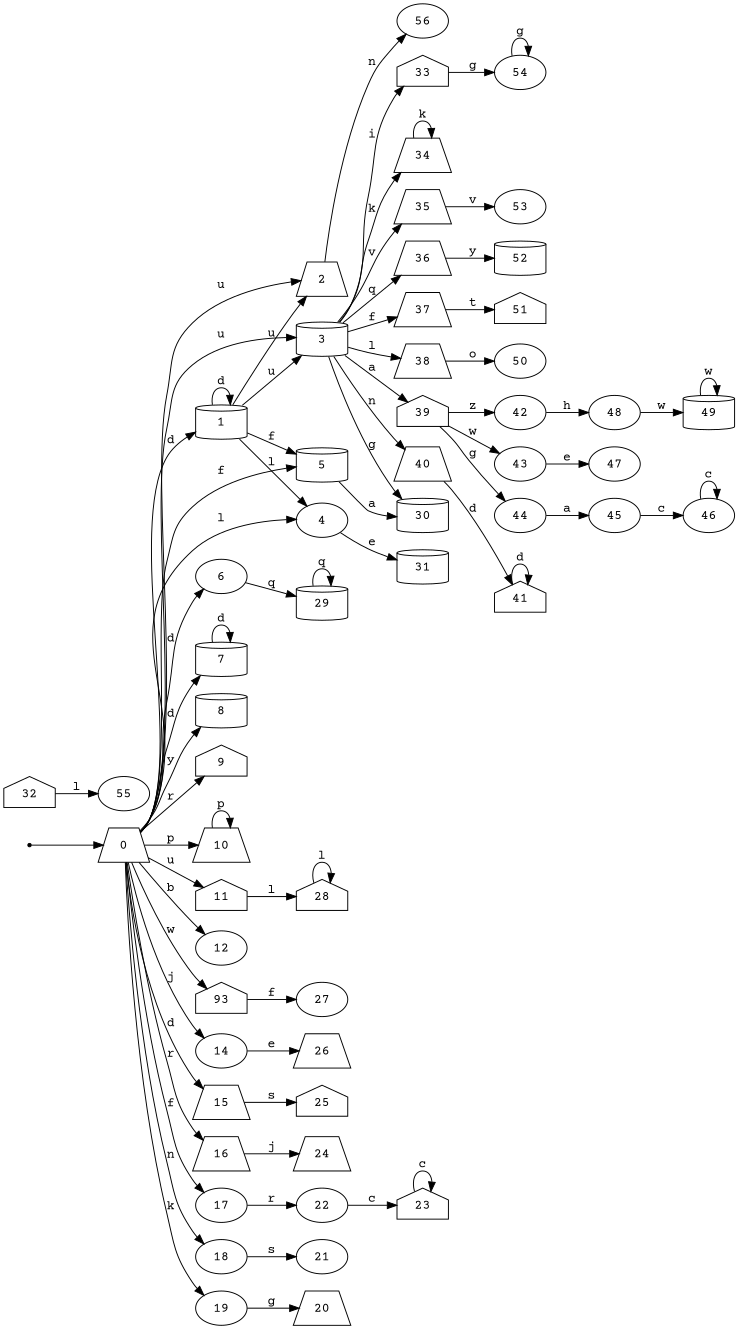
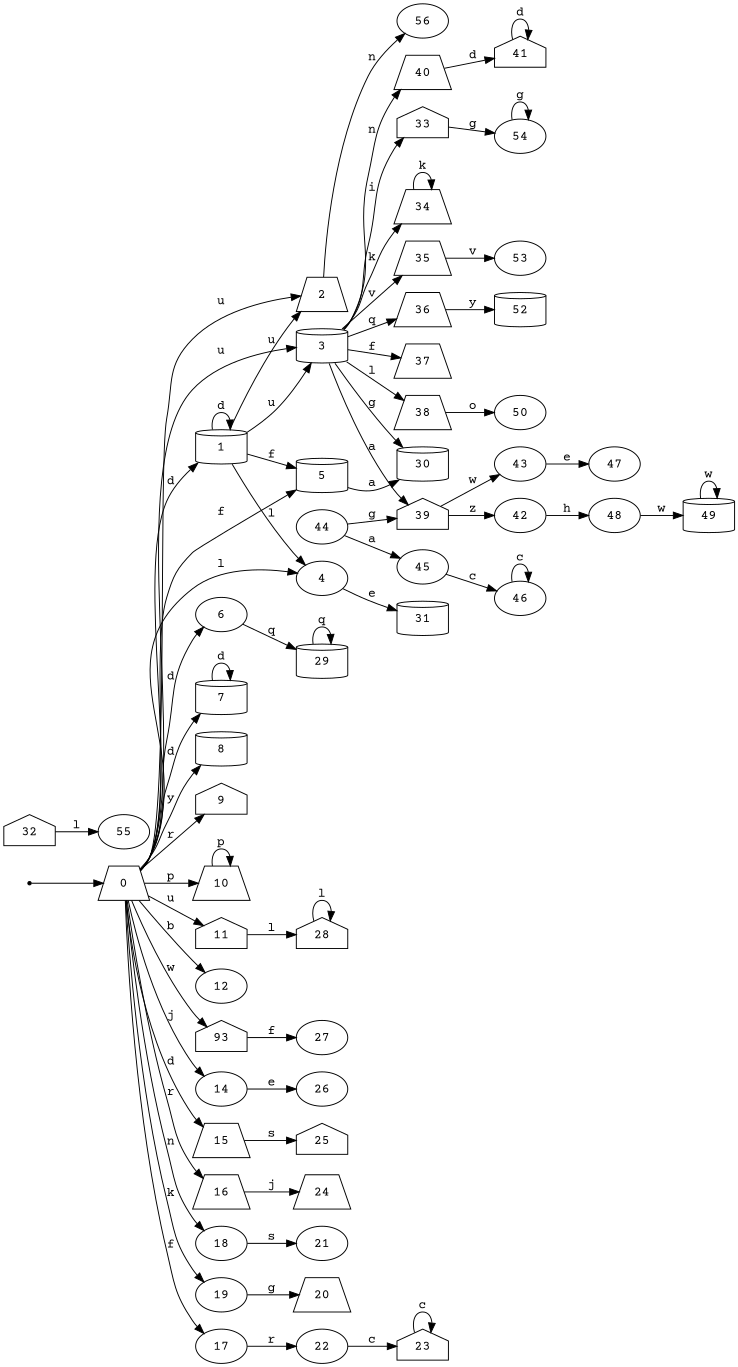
node "51": removed
edge "39" -> "44": reversed
node "26": shape trapezium -> ellipse
